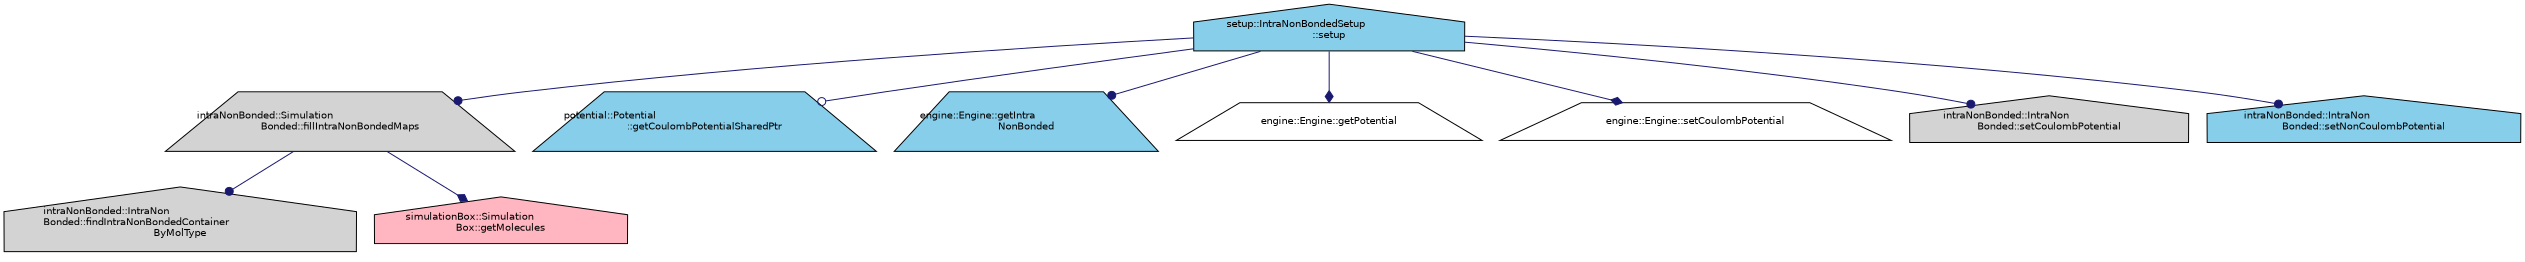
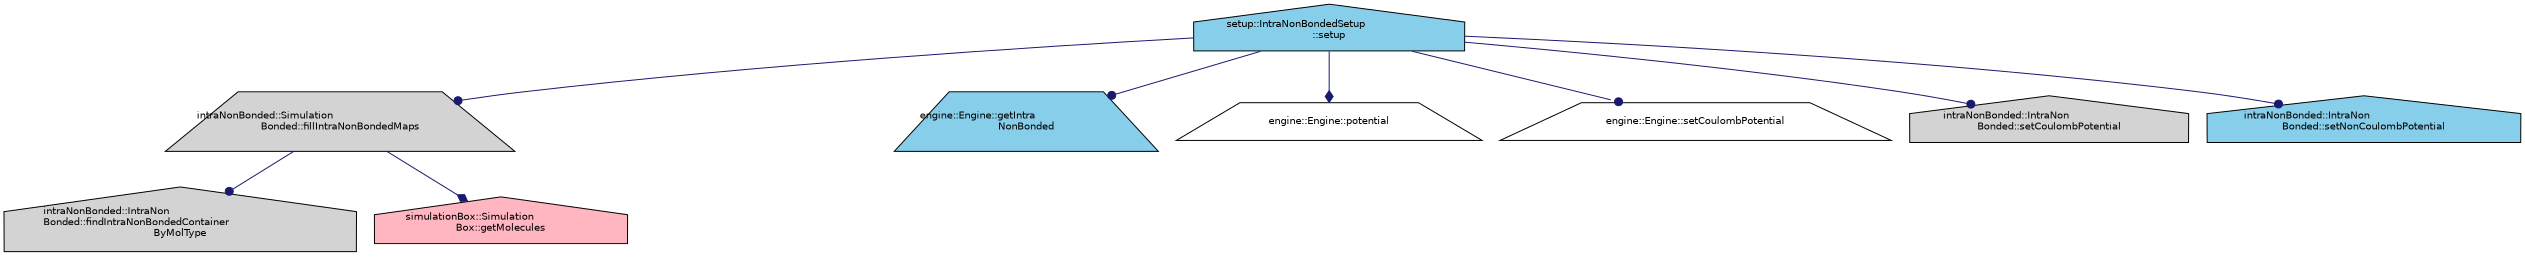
edge "setup::IntraNonBondedSetup ::setup" -> "engine::Engine::setCoulombPotential": arrowhead diamond -> dot
node "potential::Potential ::getCoulombPotentialSharedPtr": removed
node "engine::Engine::getPotential": label "engine::Engine::getPotential" -> "engine::Engine::potential"
